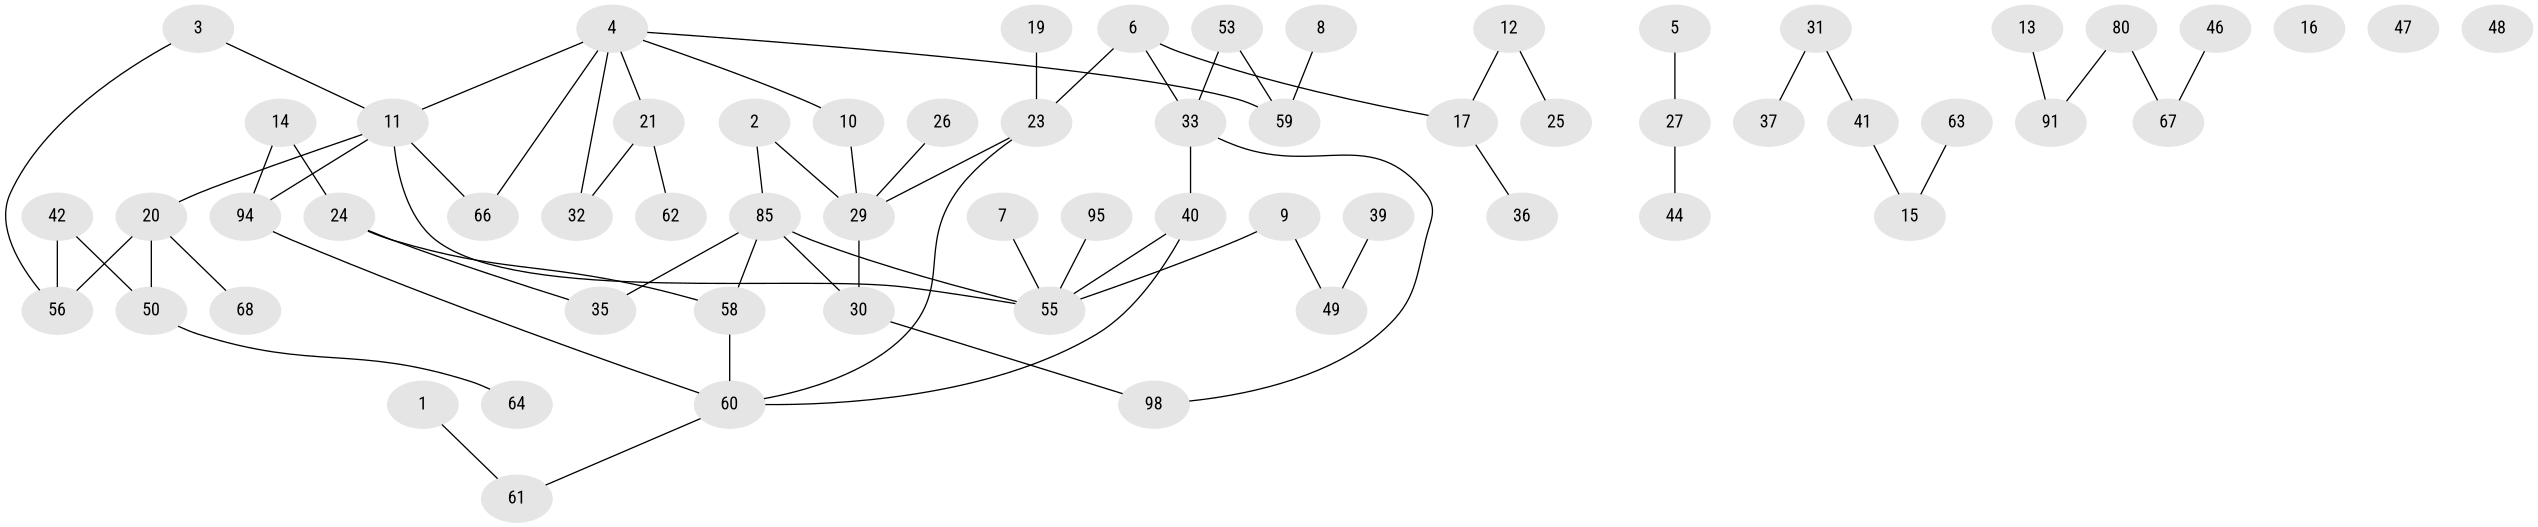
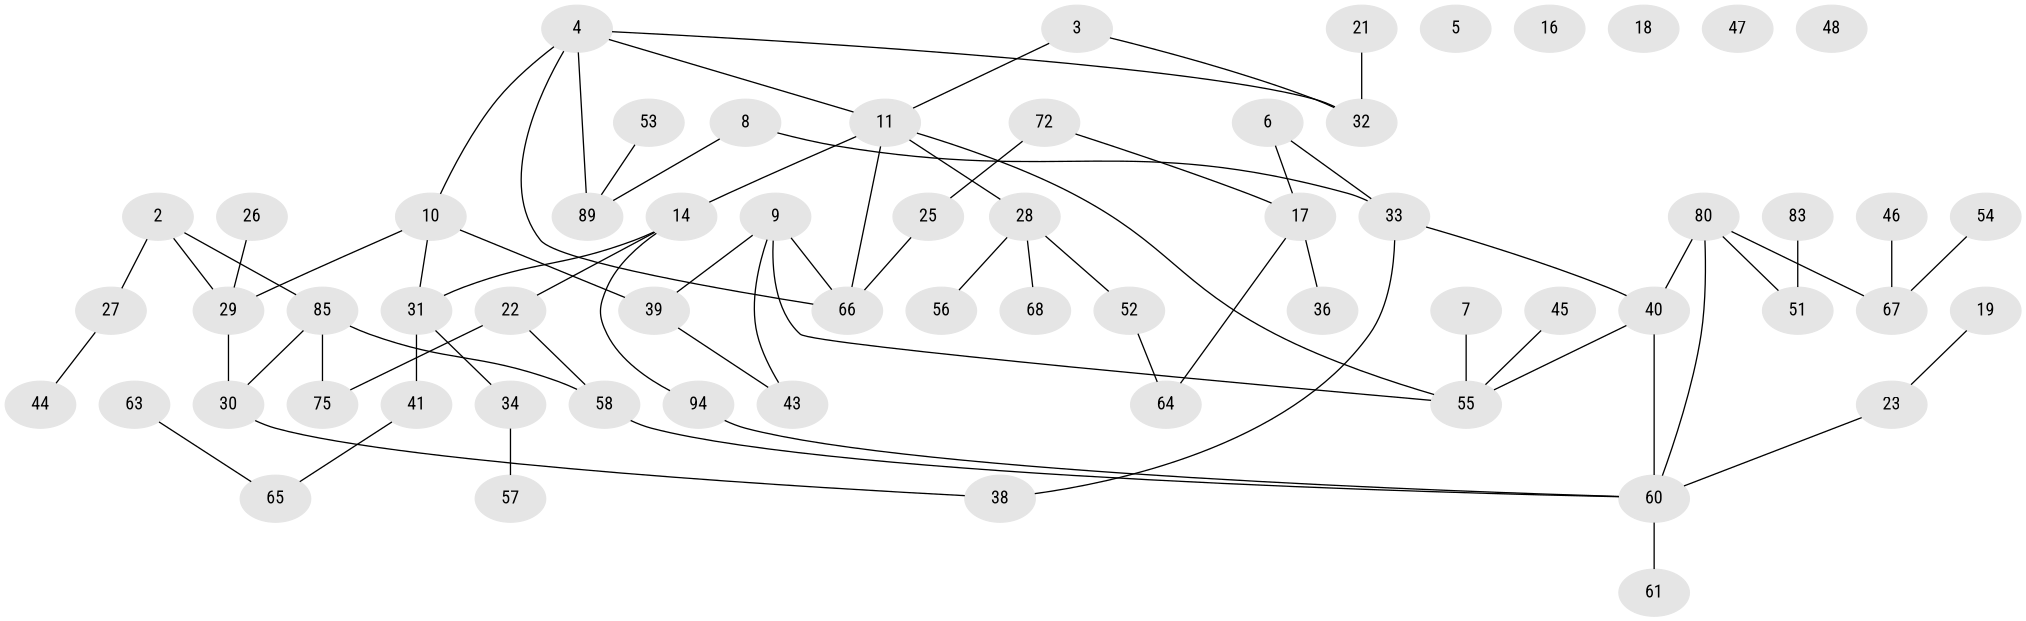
node "12": label "12" -> "72"
node "18": added
node "13": label "13" -> "83"
edge "4" -- "21": removed
edge "53" -- "33": now "8" -- "33"
edge "5" -- "27": now "2" -- "27"
edge "6" -- "23": removed
node "59": label "59" -> "89"
node "37": label "37" -> "34"
node "91": label "91" -> "51"
edge "3" -- "56": now "3" -- "32"
edge "11" -- "94": now "11" -- "14"
edge "23" -- "29": removed
node "42": removed
node "20": label "20" -> "28"
node "24": label "24" -> "22"
node "62": removed
node "95": label "95" -> "45"
node "15": label "15" -> "65"
node "54": added
edge "10" -- "39": added
edge "14" -- "31": added
edge "10" -- "31": added
edge "9" -- "39": added
edge "9" -- "66": added
edge "25" -- "66": added
edge "80" -- "40": added
edge "85" -- "55": removed
node "50": label "50" -> "52"
node "35": label "35" -> "75"
node "49": label "49" -> "43"
edge "17" -- "64": added
edge "80" -- "60": added
node "1": removed
node "98": label "98" -> "38"
node "57": added
